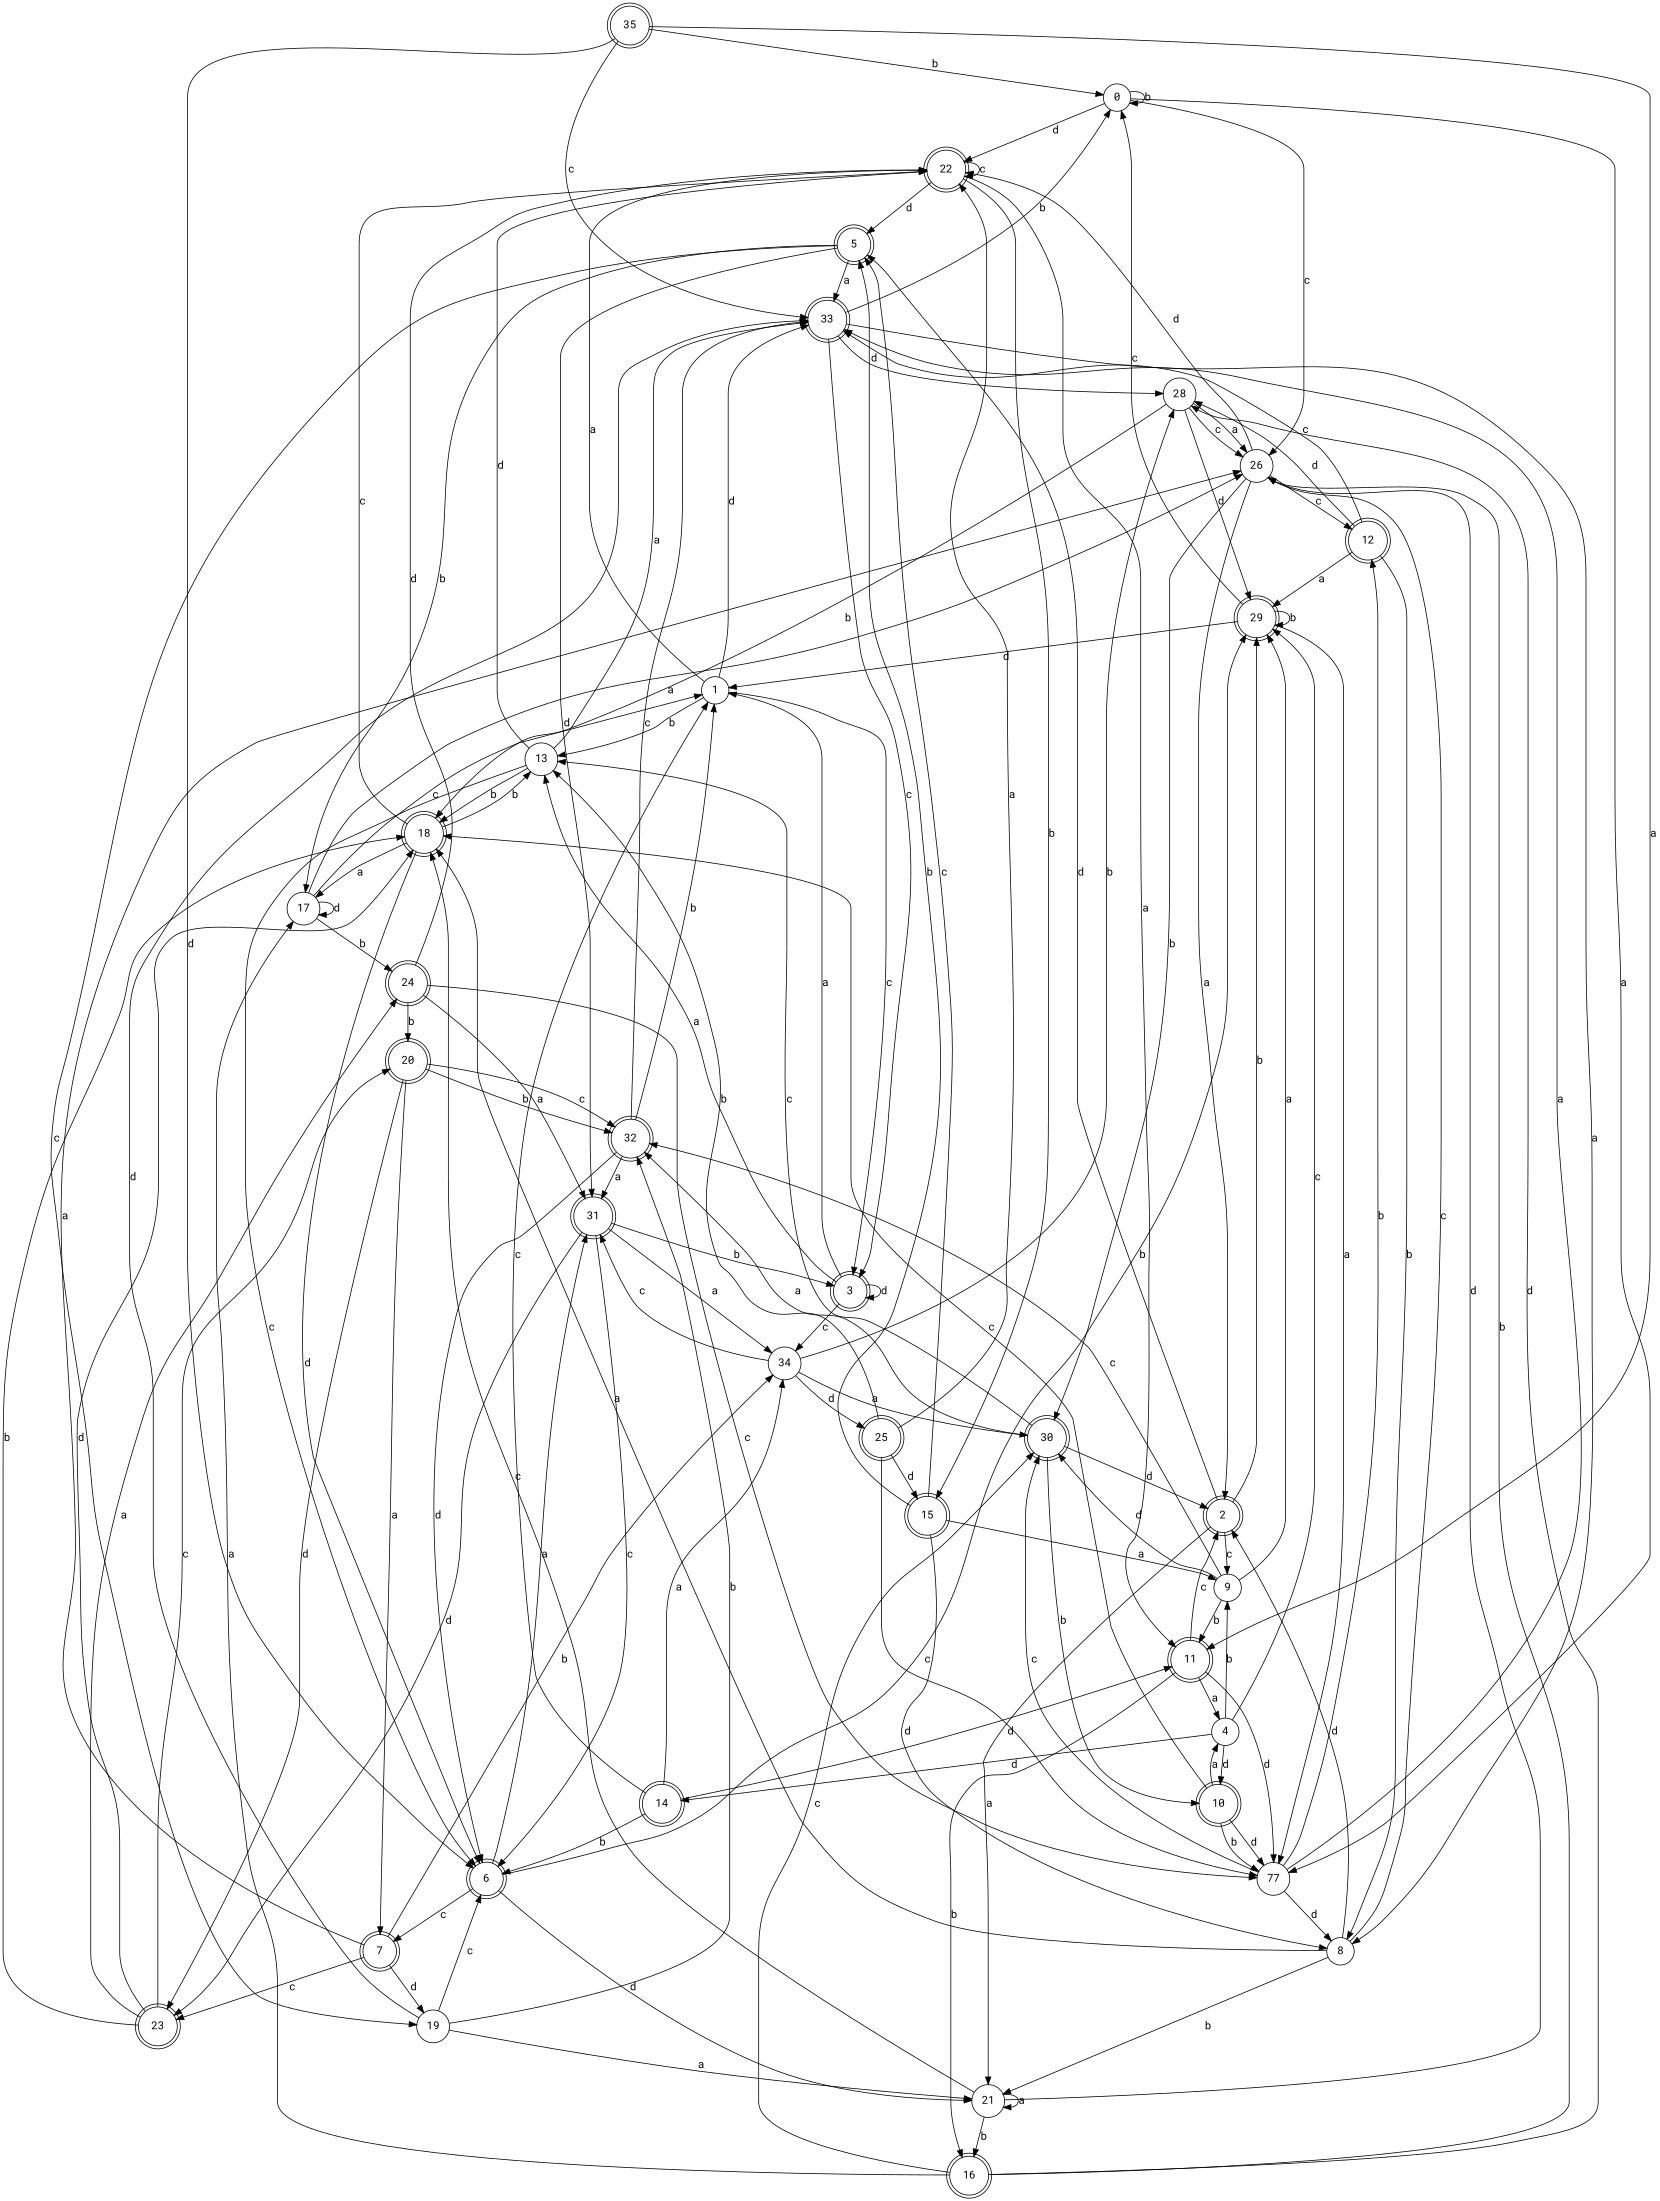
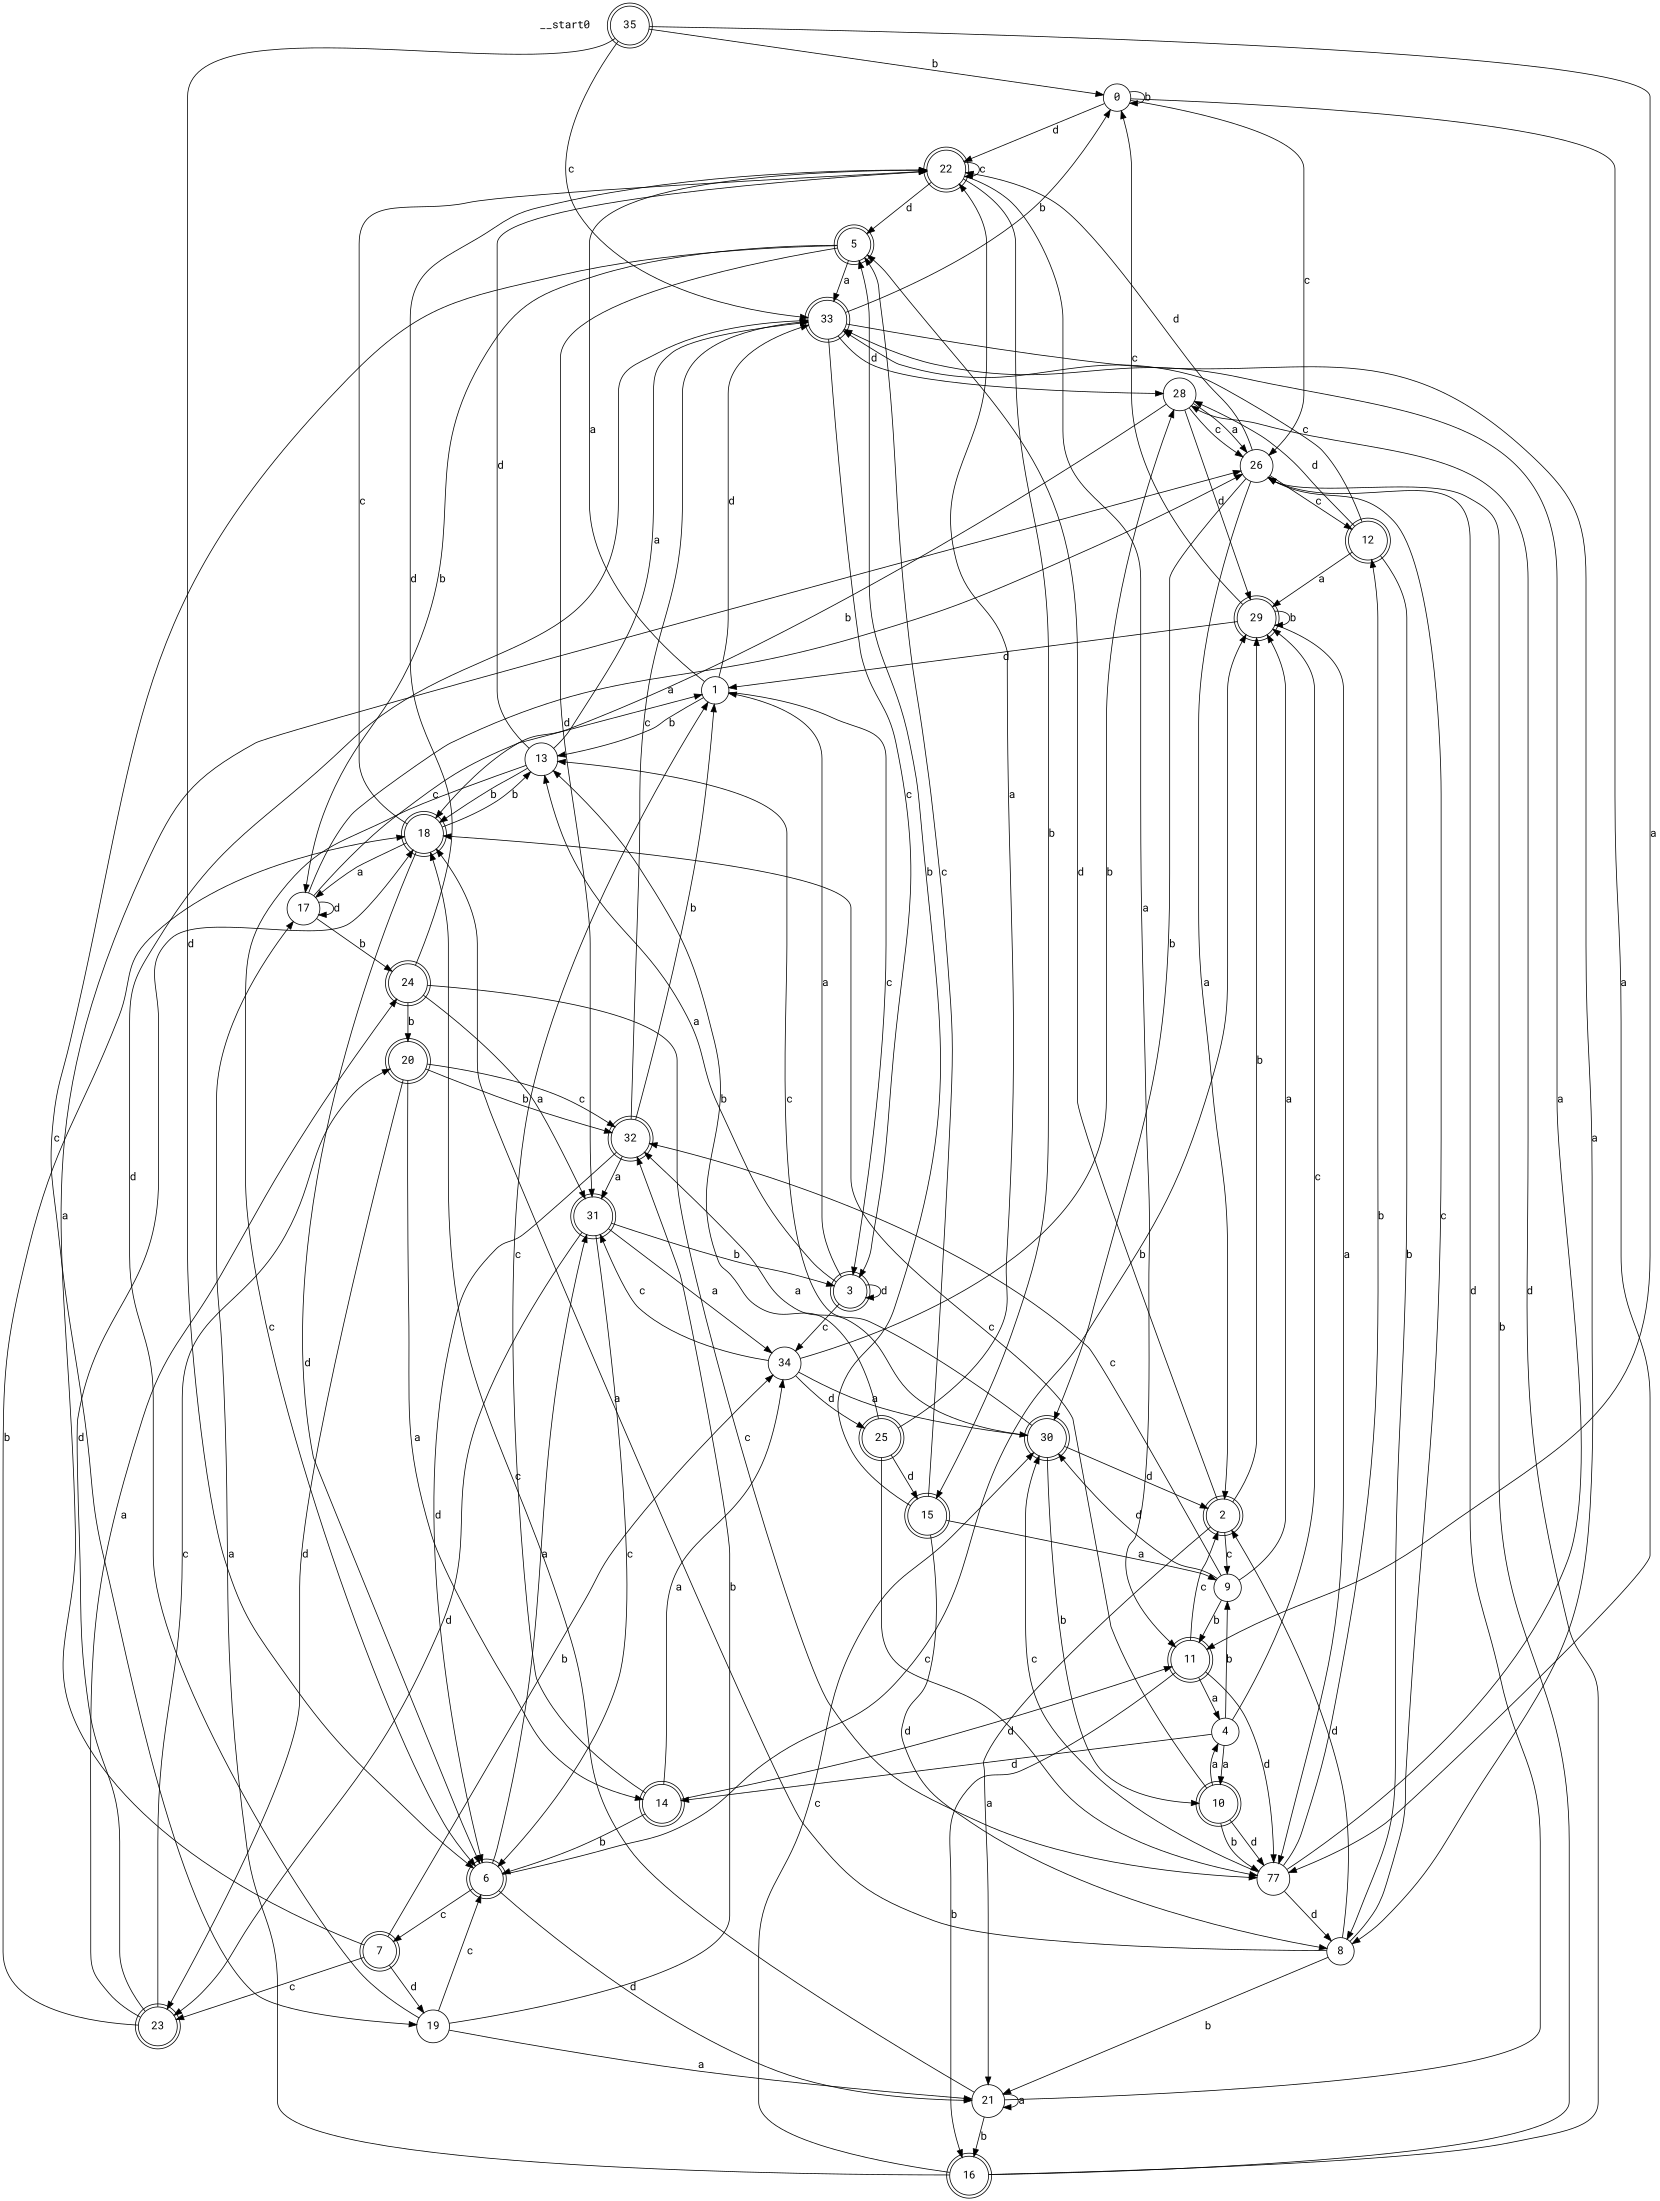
node "__start0": added
edge "20" -> "7": now "20" -> "14"
edge "4" -> "10": label "d" -> "a"
